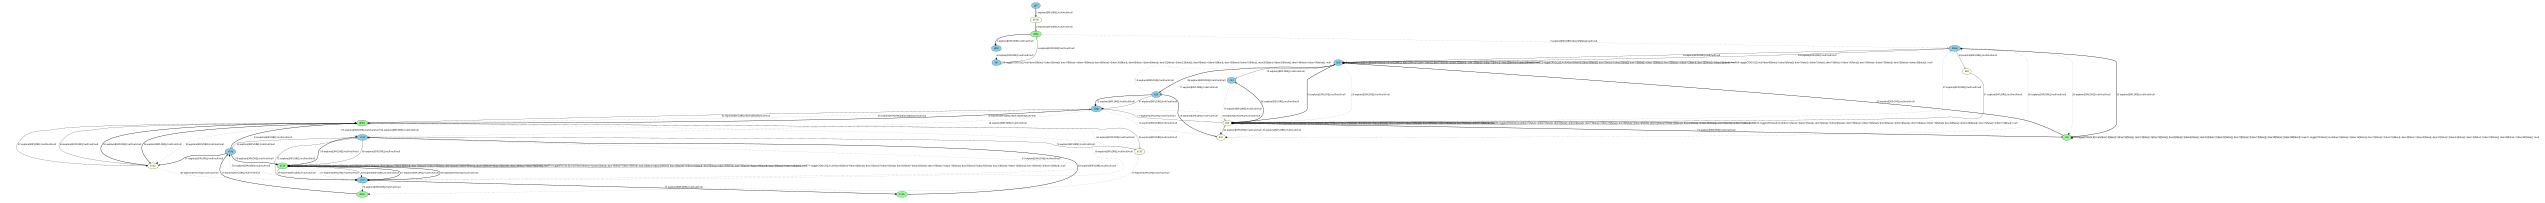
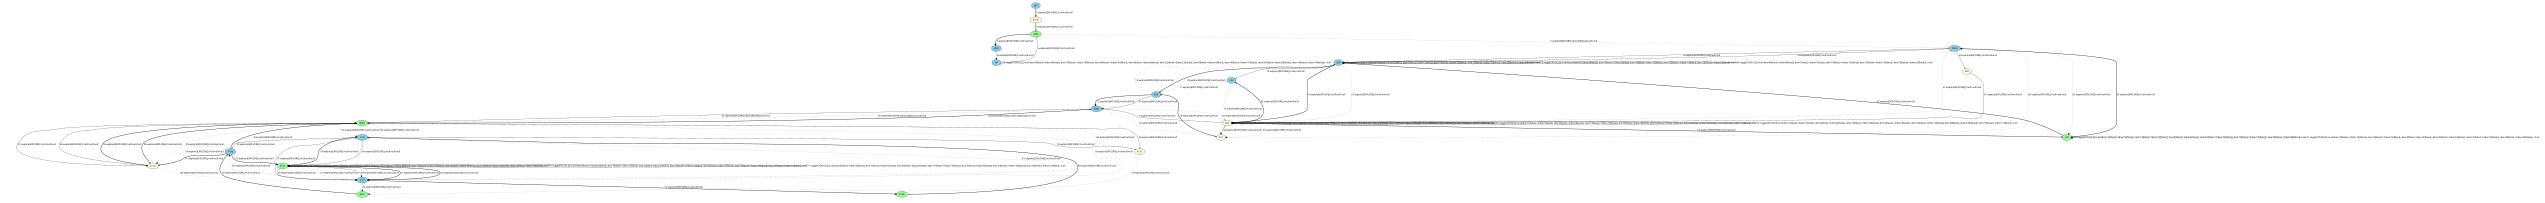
edge "d28p" -> "b133": now "b132" -> "b133"
